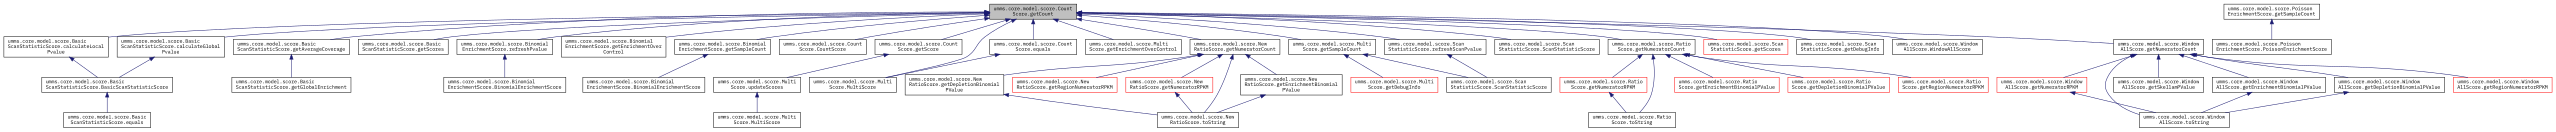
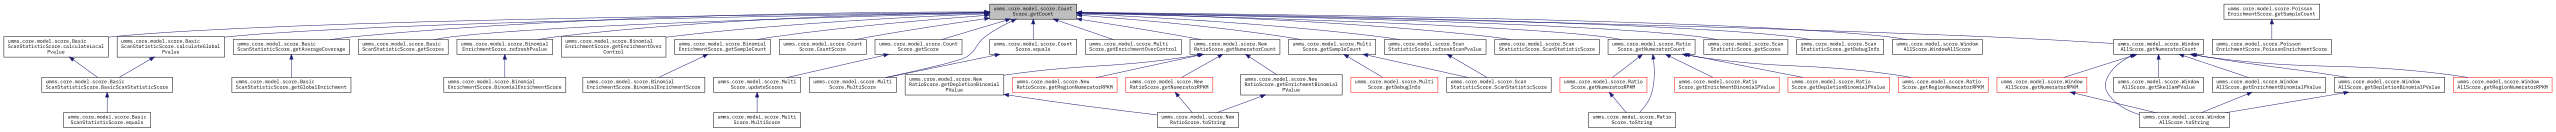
node "umms.core.model.score.Scan StatisticScore.getScores": color red -> black
edge "umms.core.model.score.New RatioScore.toString" -> "umms.core.model.score.New RatioScore.getNumeratorCount": removed
